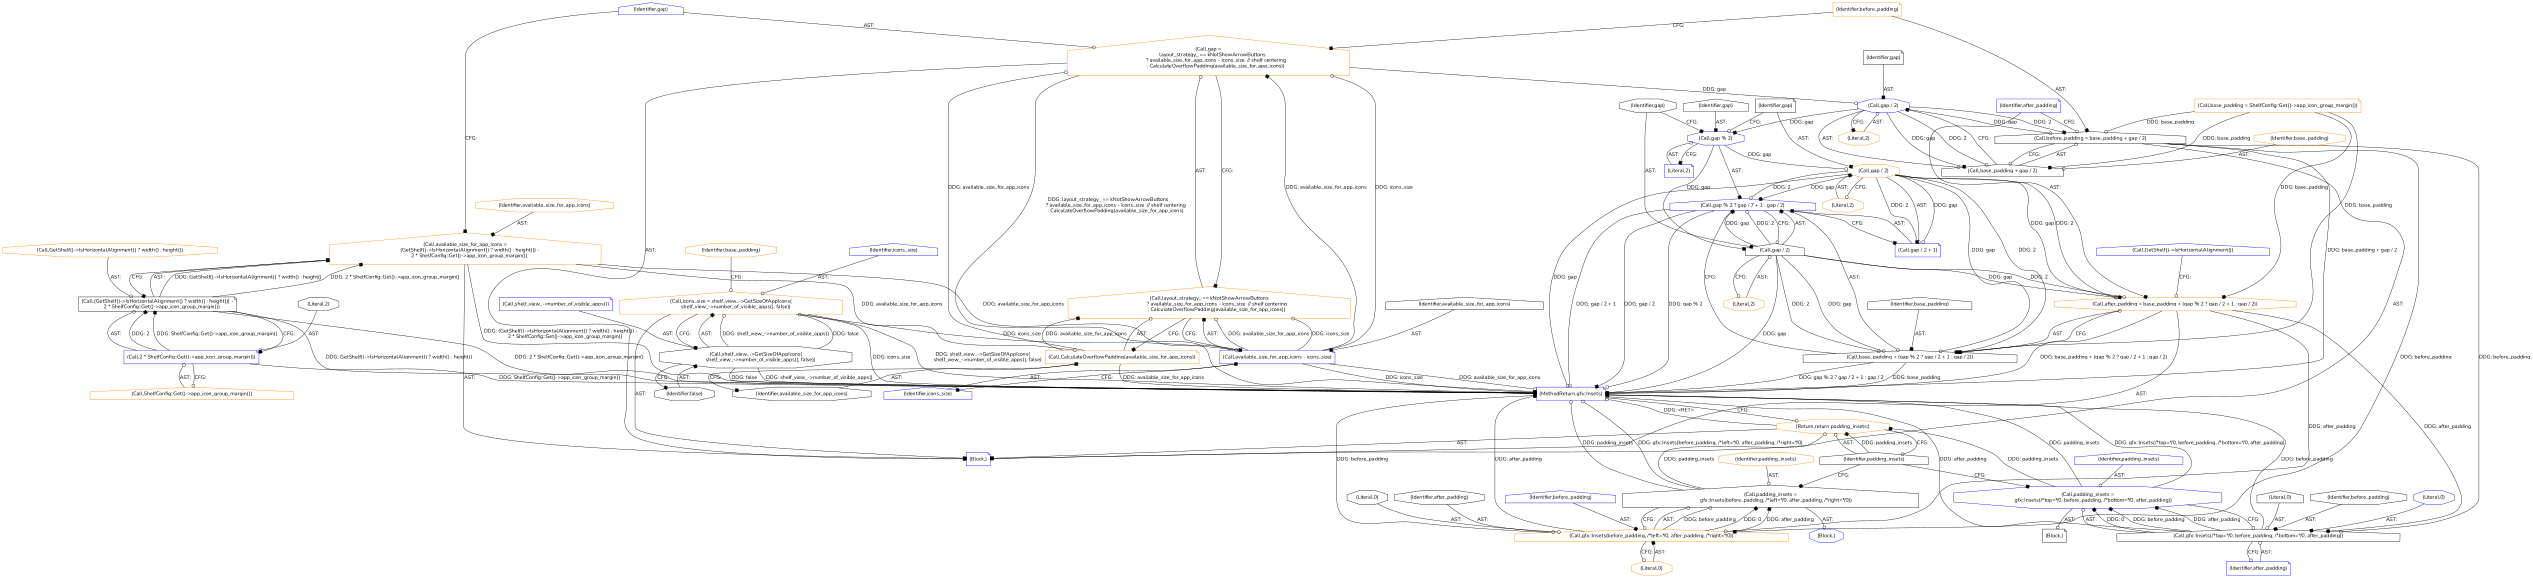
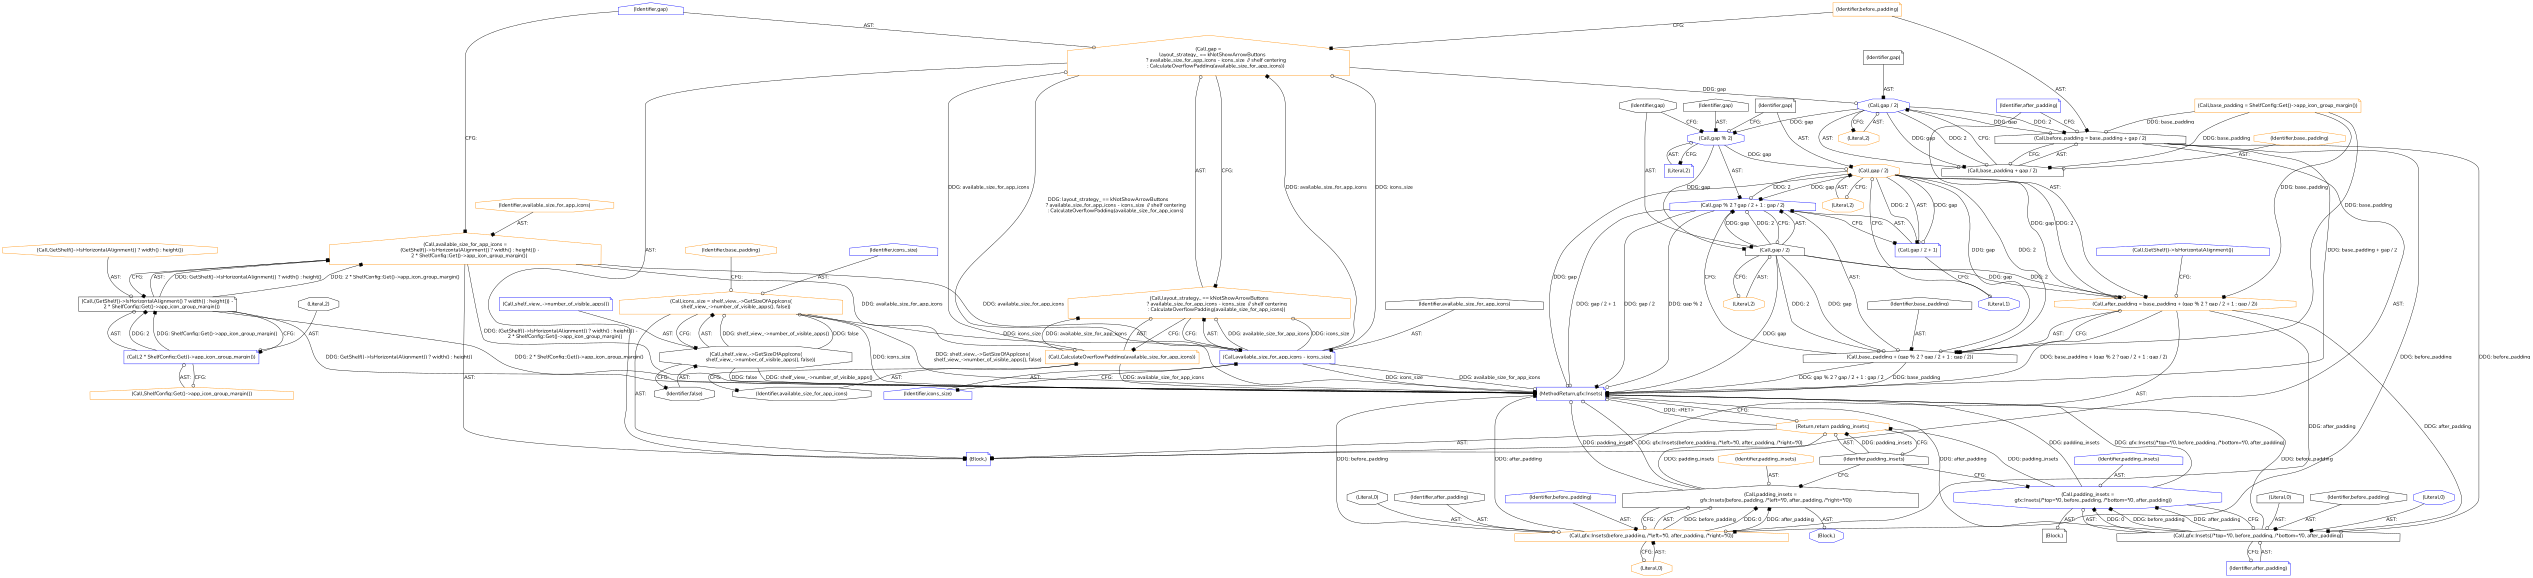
node "(Call,gap % 2 ? gap / 7 + 1 : gap / 2)": label "(Call,gap % 2 ? gap / 7 + 1 : gap / 2)" -> "(Call,gap % 2 ? gap / 2 + 1 : gap / 2)"
node "(Literal,1)": added
edge "(Call,2 * ShelfConfig::Get()->app_icon_group_margin())" -> "(MethodReturn,gfx::Insets)": removed, label "DDG: ShelfConfig::Get()->app_icon_group_margin()"
